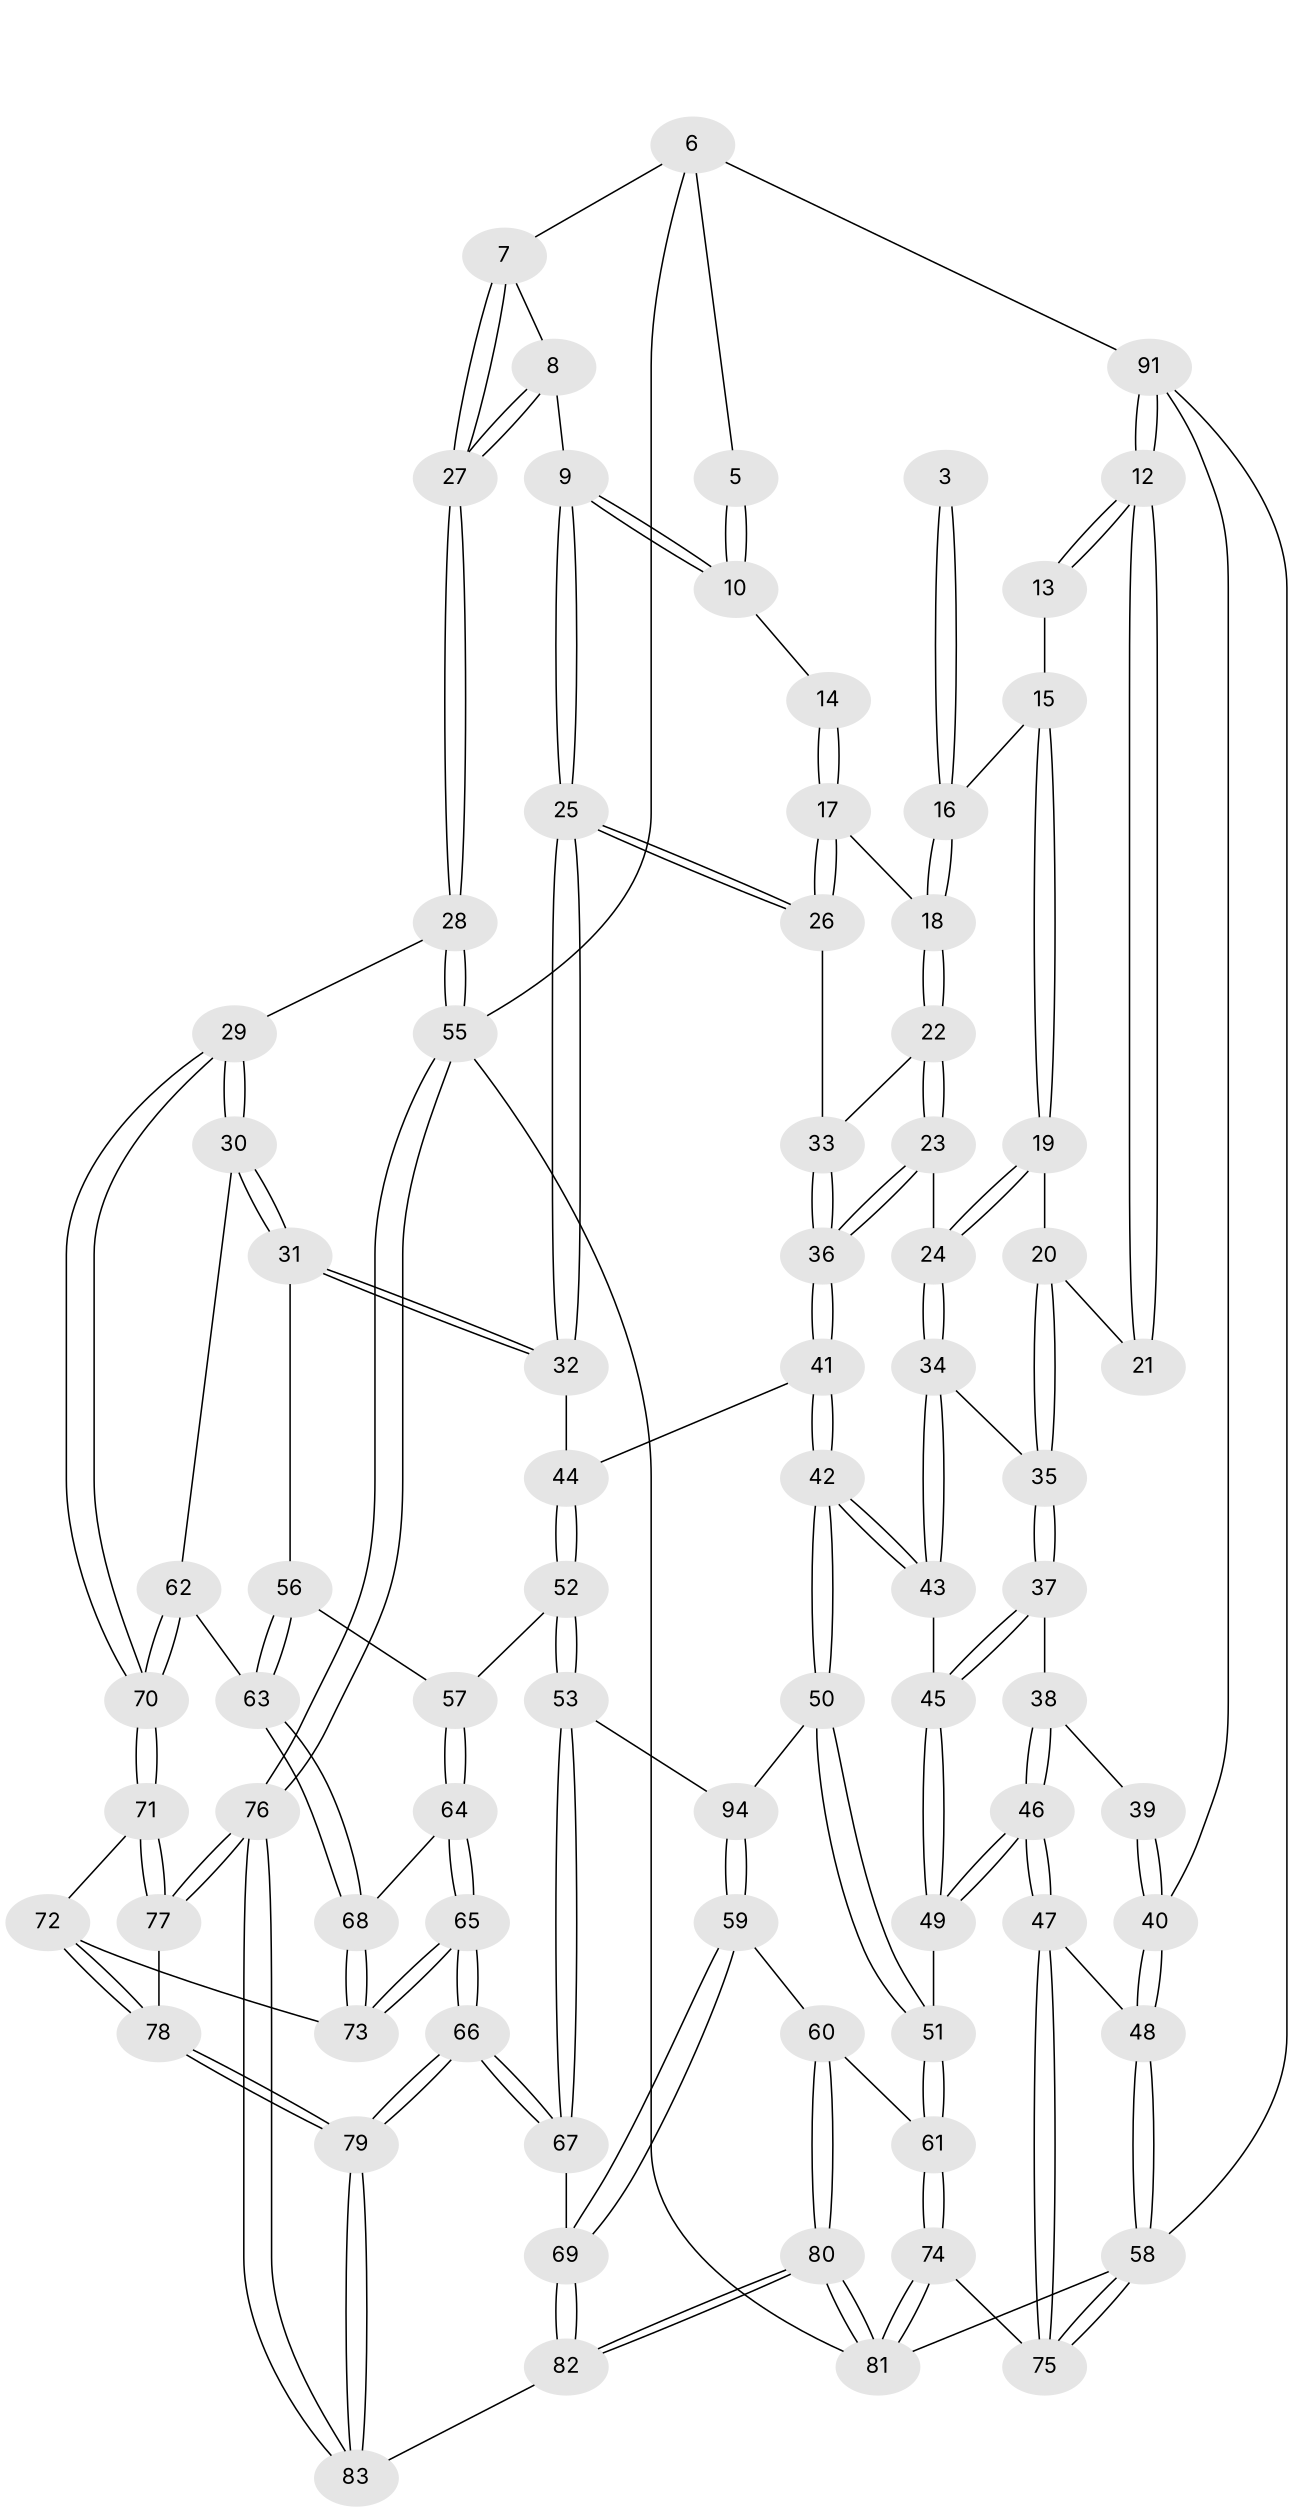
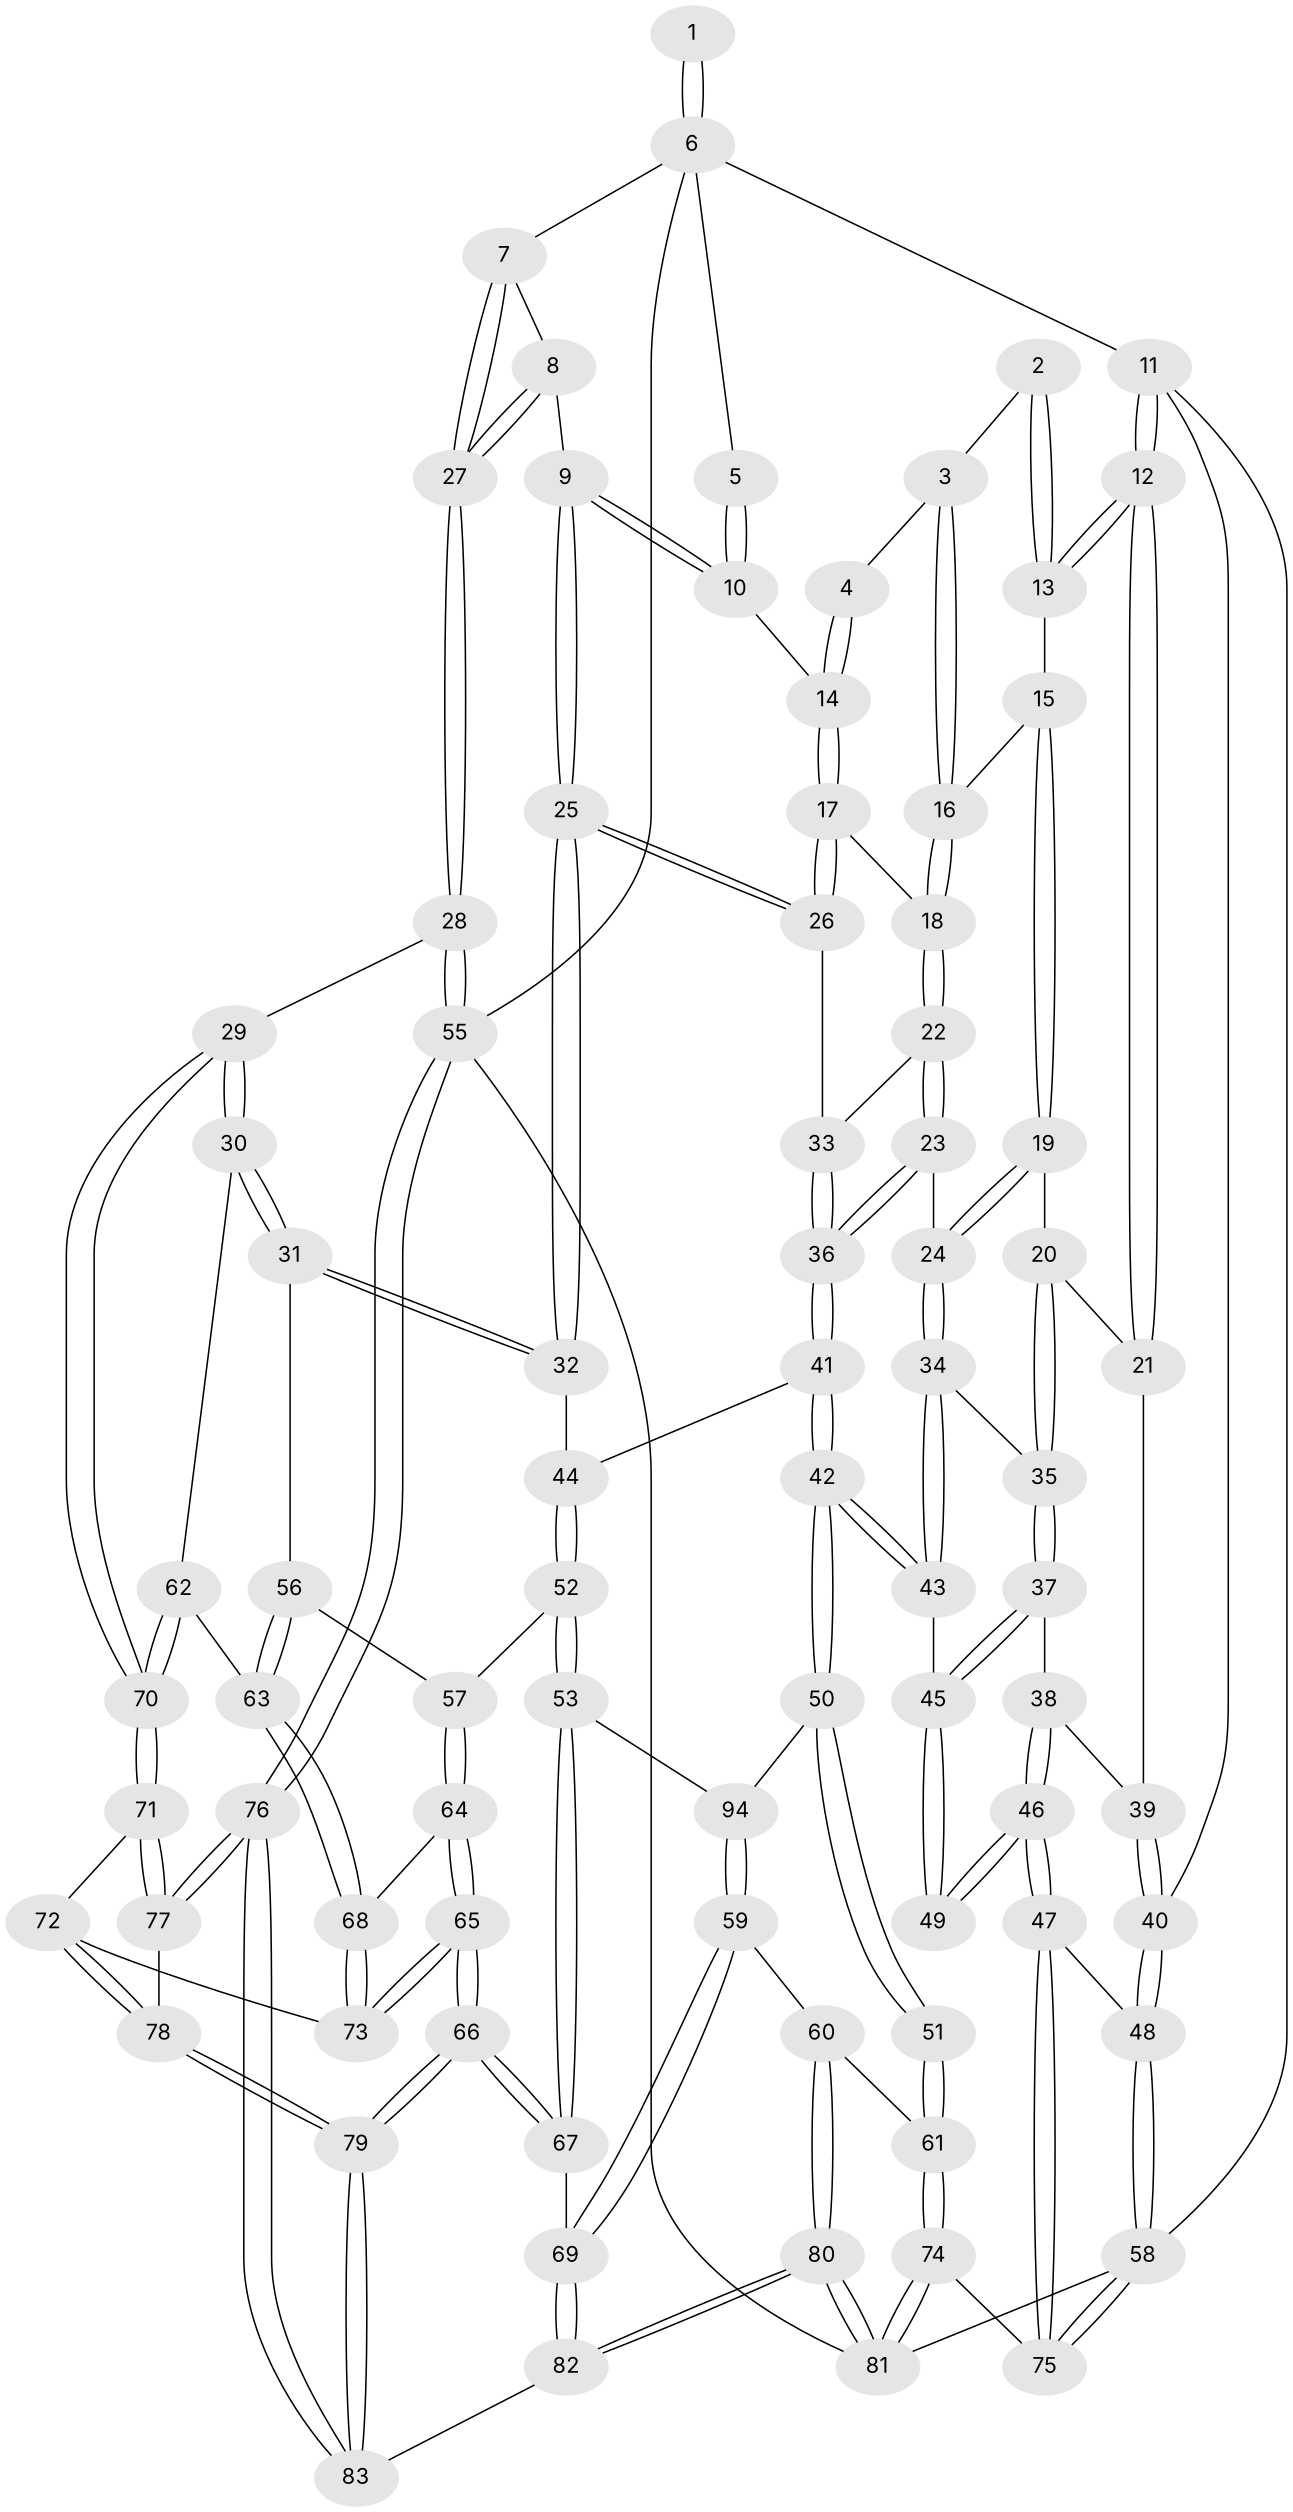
node "1": added
node "2": added
node "91": label "91" -> "11"
node "4": added
edge "21" -- "39": added
edge "49" -- "51": removed
